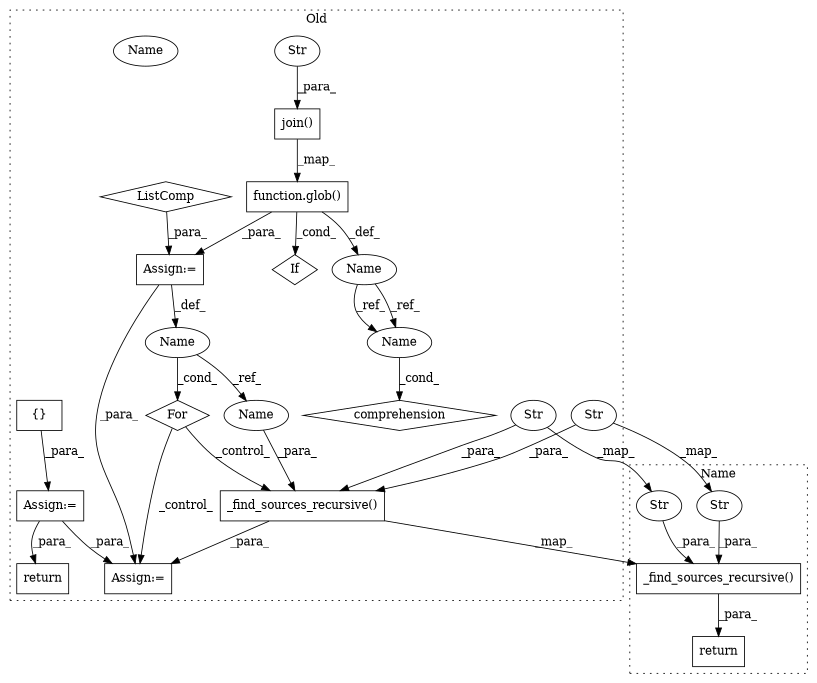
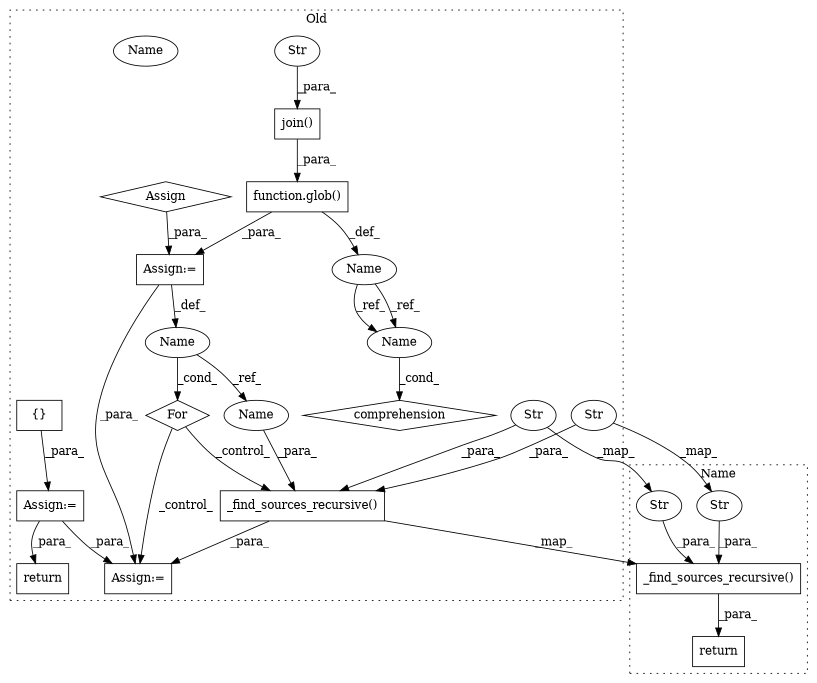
edge "join()" -> "function.glob()": label "_map_" -> "_para_"
node "ListComp": label "ListComp" -> "Assign"
node "If": removed
